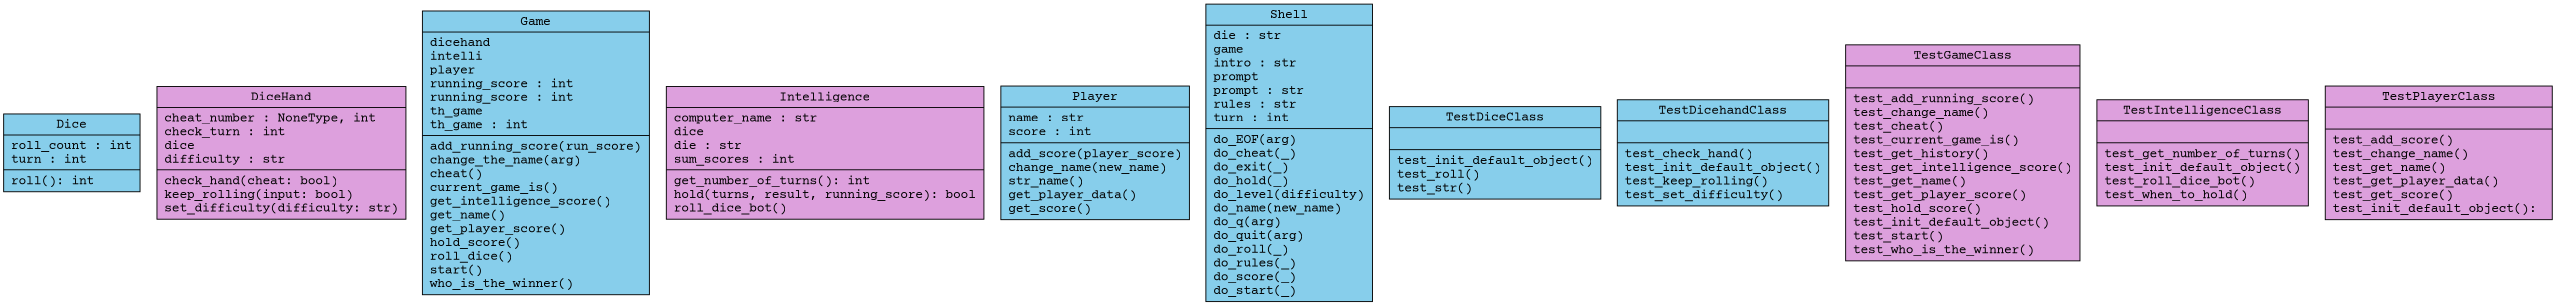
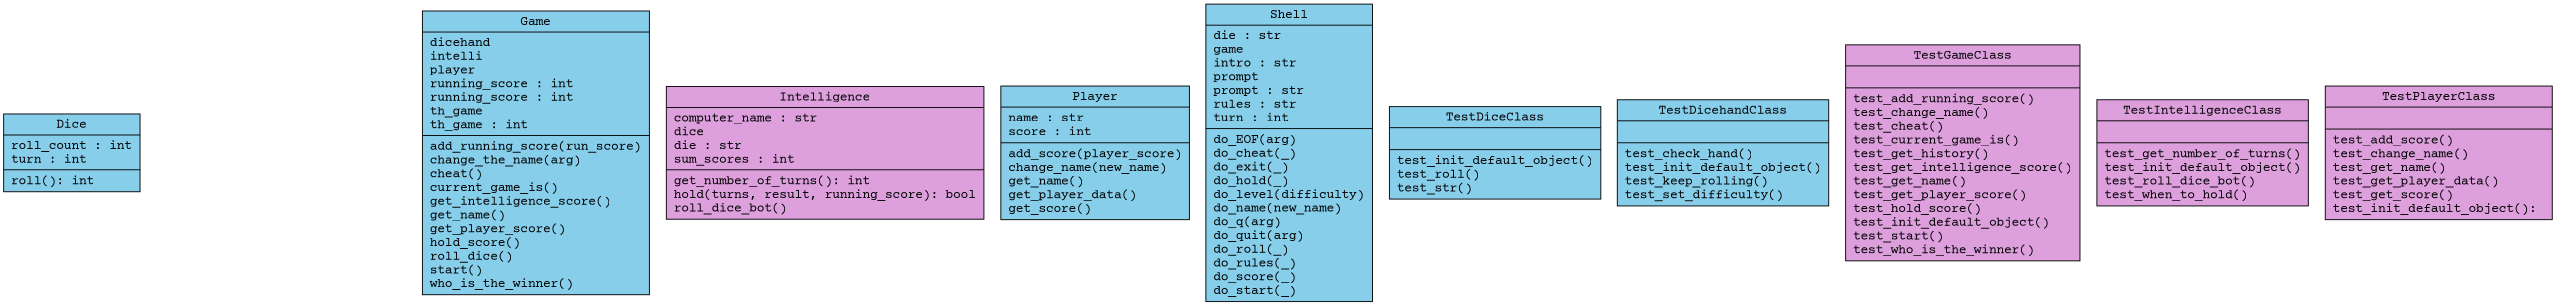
node "DiceHand": removed
node "Player": text "str_name()" -> "get_name()"
